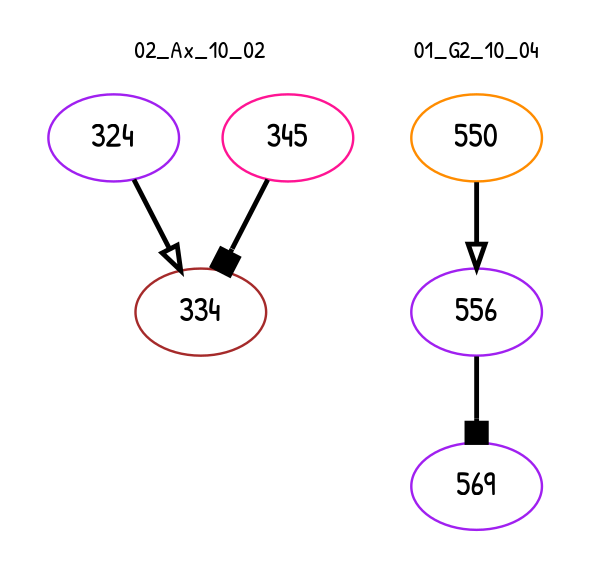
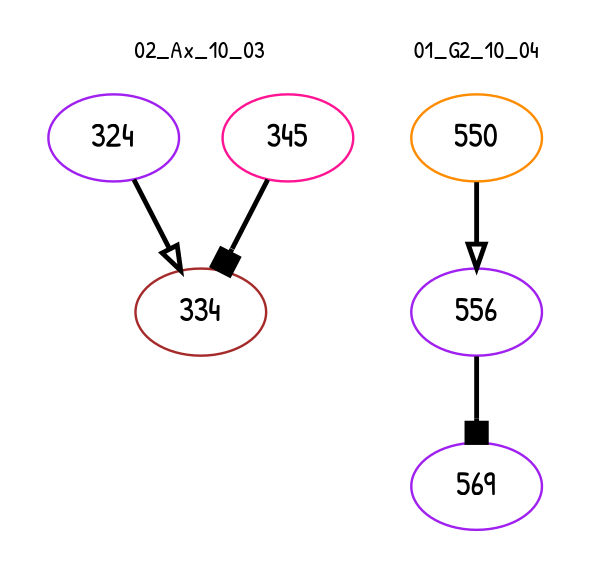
cluster "02_Ax_10_02": label "02_Ax_10_02" -> "02_Ax_10_03"
